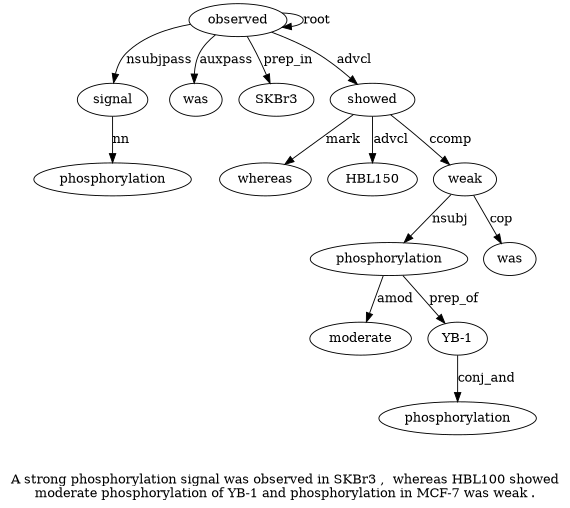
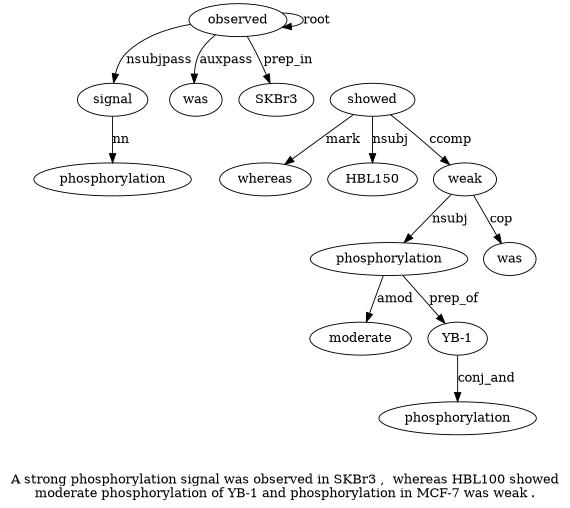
edge "observed" -> "showed": removed, label "advcl"
edge "showed" -> "HBL150": label "advcl" -> "nsubj"
